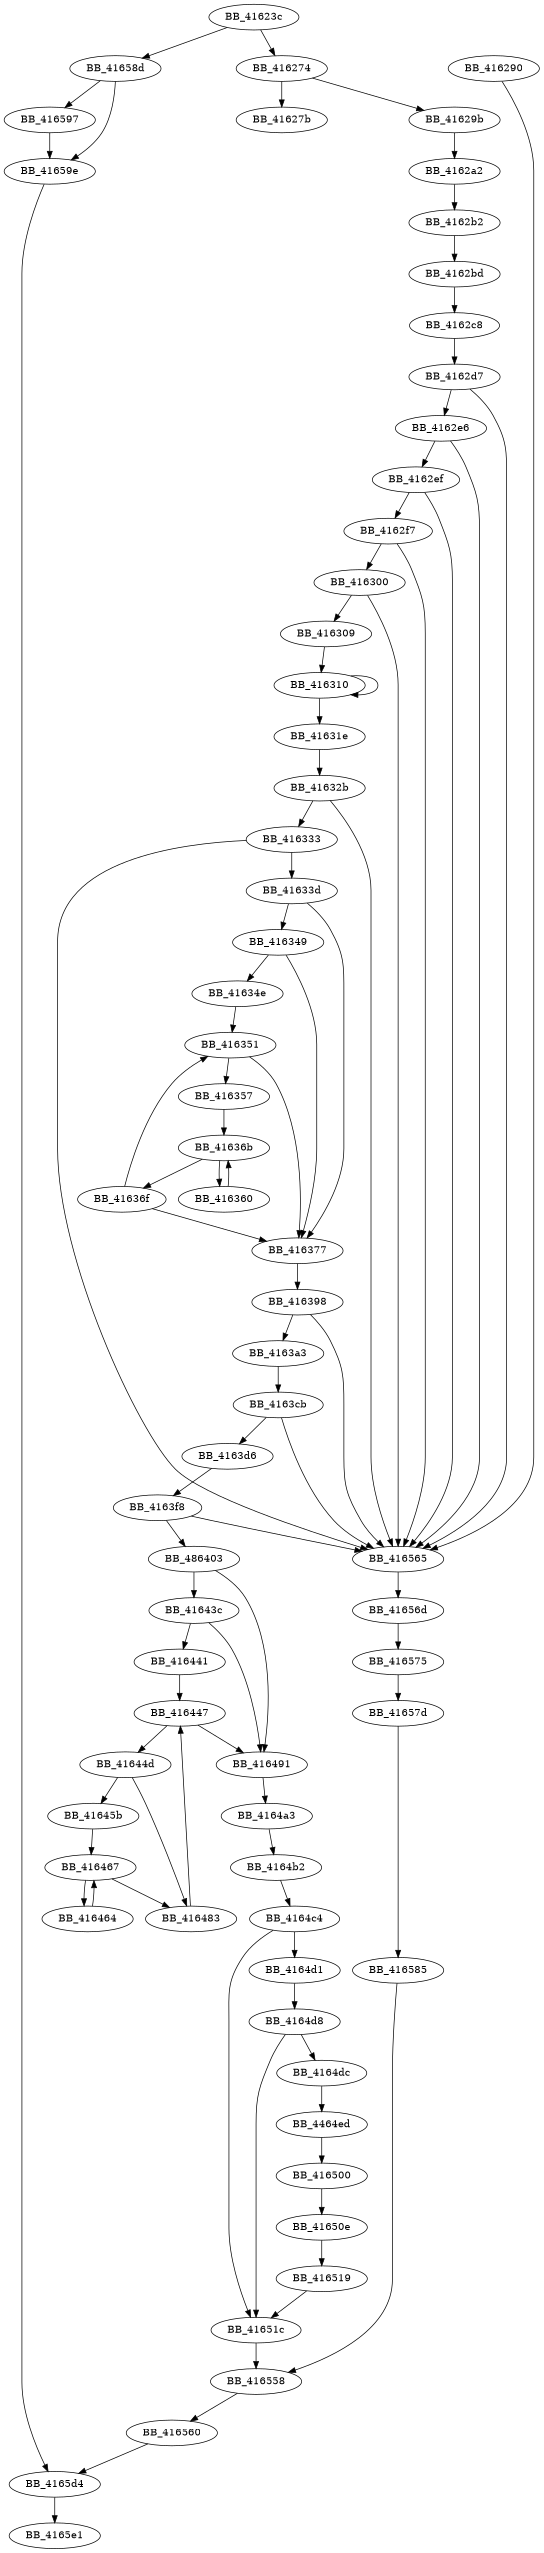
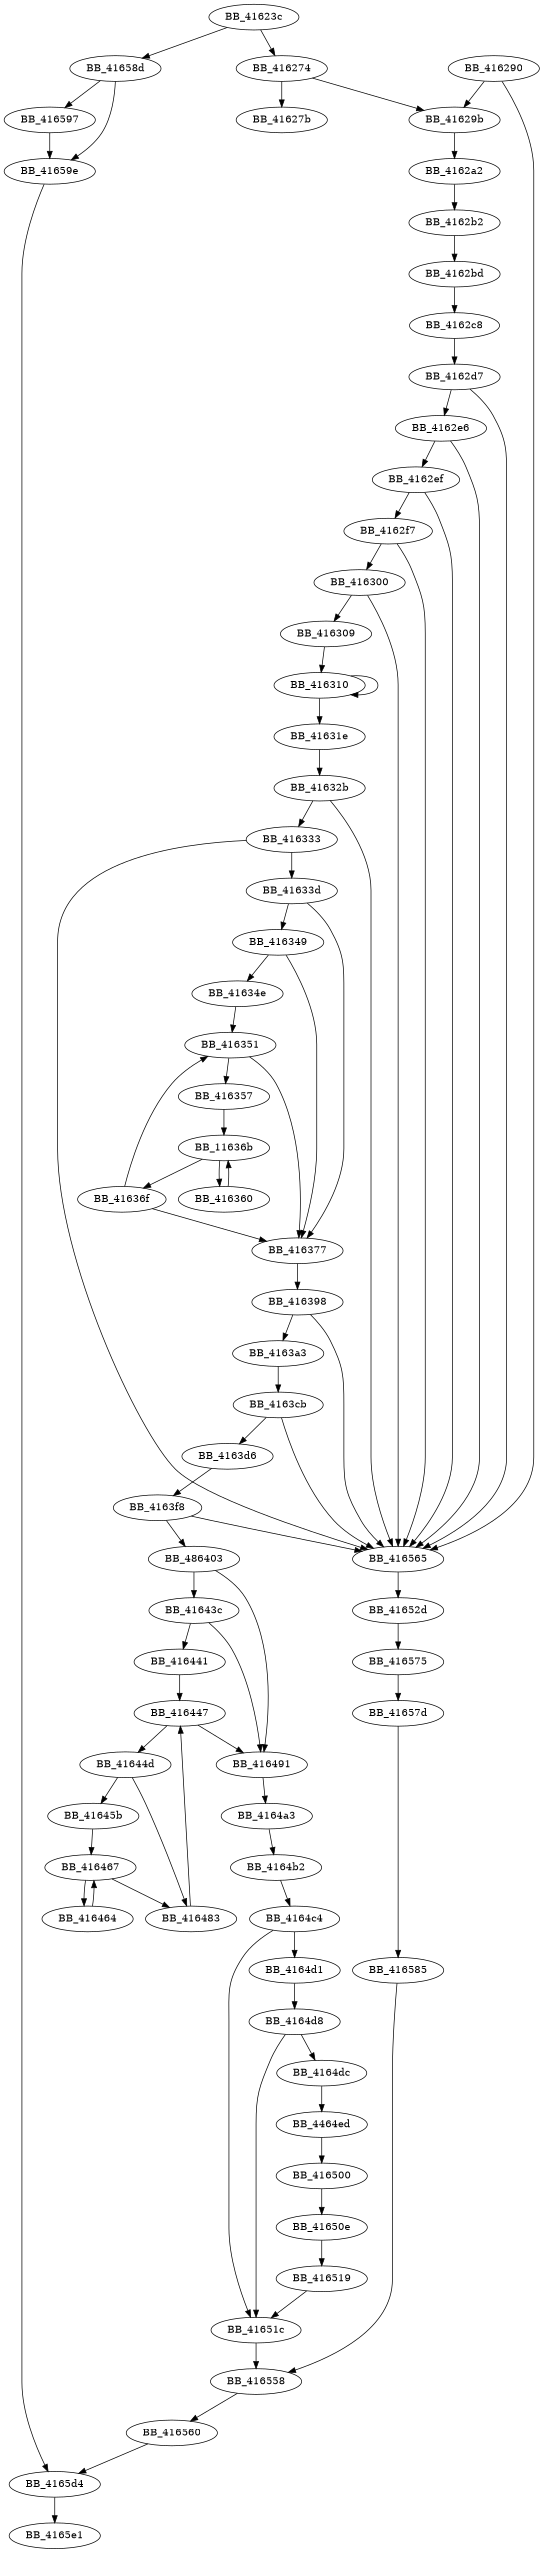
edge "BB_416290" -> "BB_41629b": added
node "BB_41636b": label "BB_41636b" -> "BB_11636b"
node "BB_41656d": label "BB_41656d" -> "BB_41652d"
